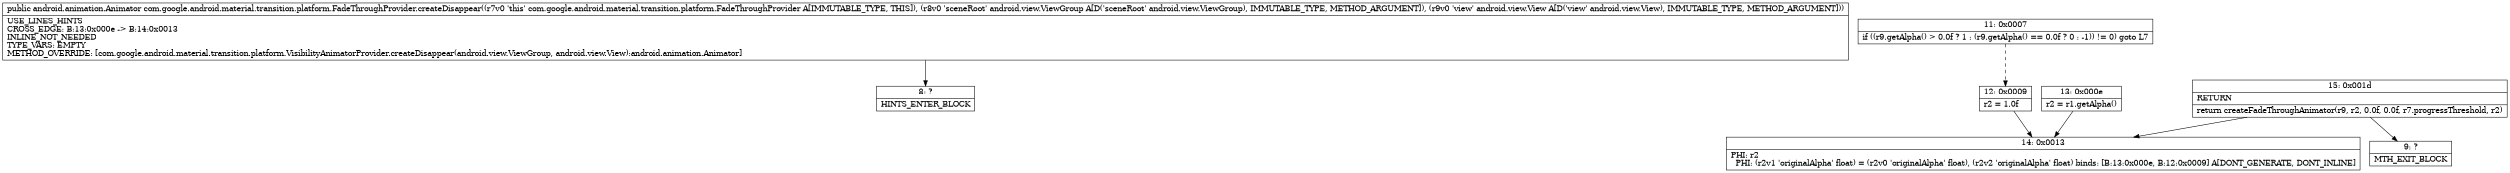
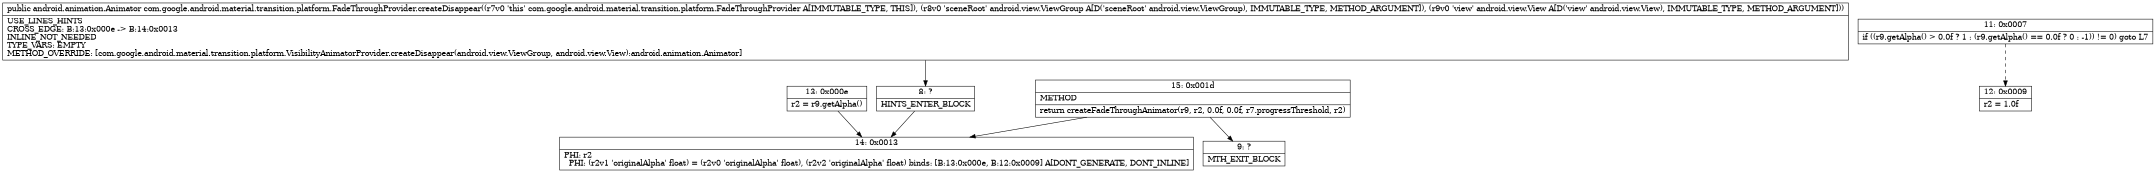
node "15: 0x001d": text "RETURN" -> "METHOD"
node "13: 0x000e": text "r2 = r1.getAlpha()" -> "r2 = r9.getAlpha()"
edge "12: 0x0009" -> "14: 0x0013": now "8: ?" -> "14: 0x0013"
